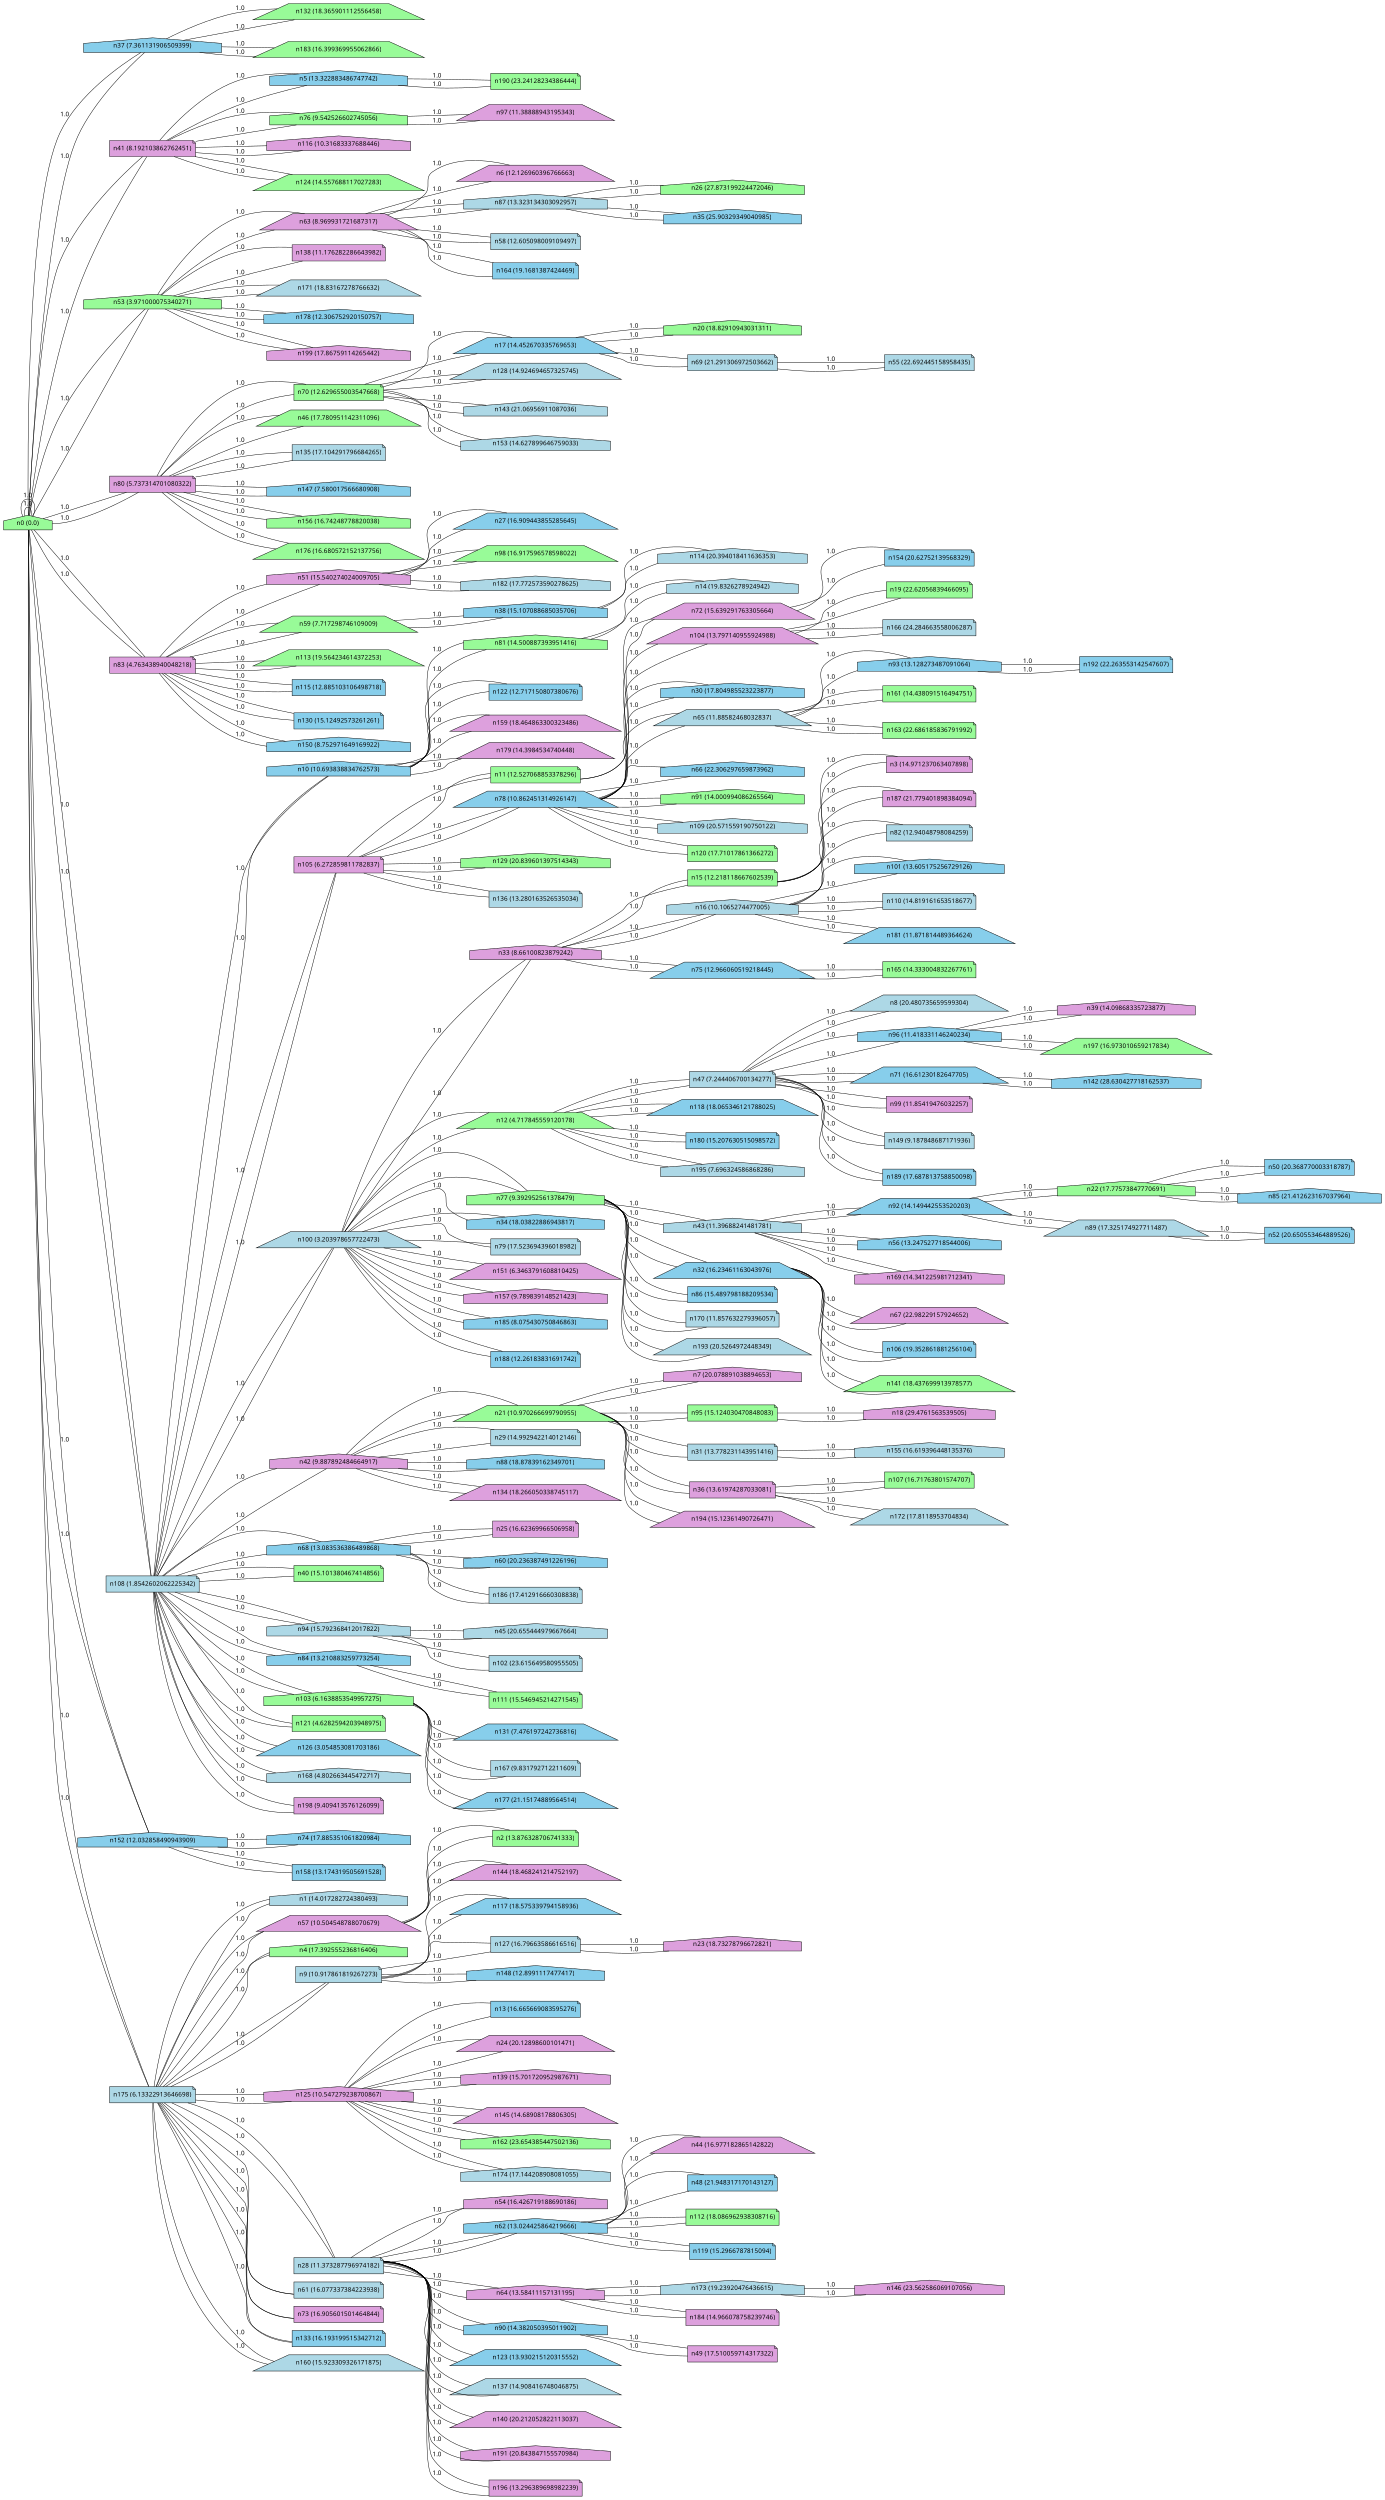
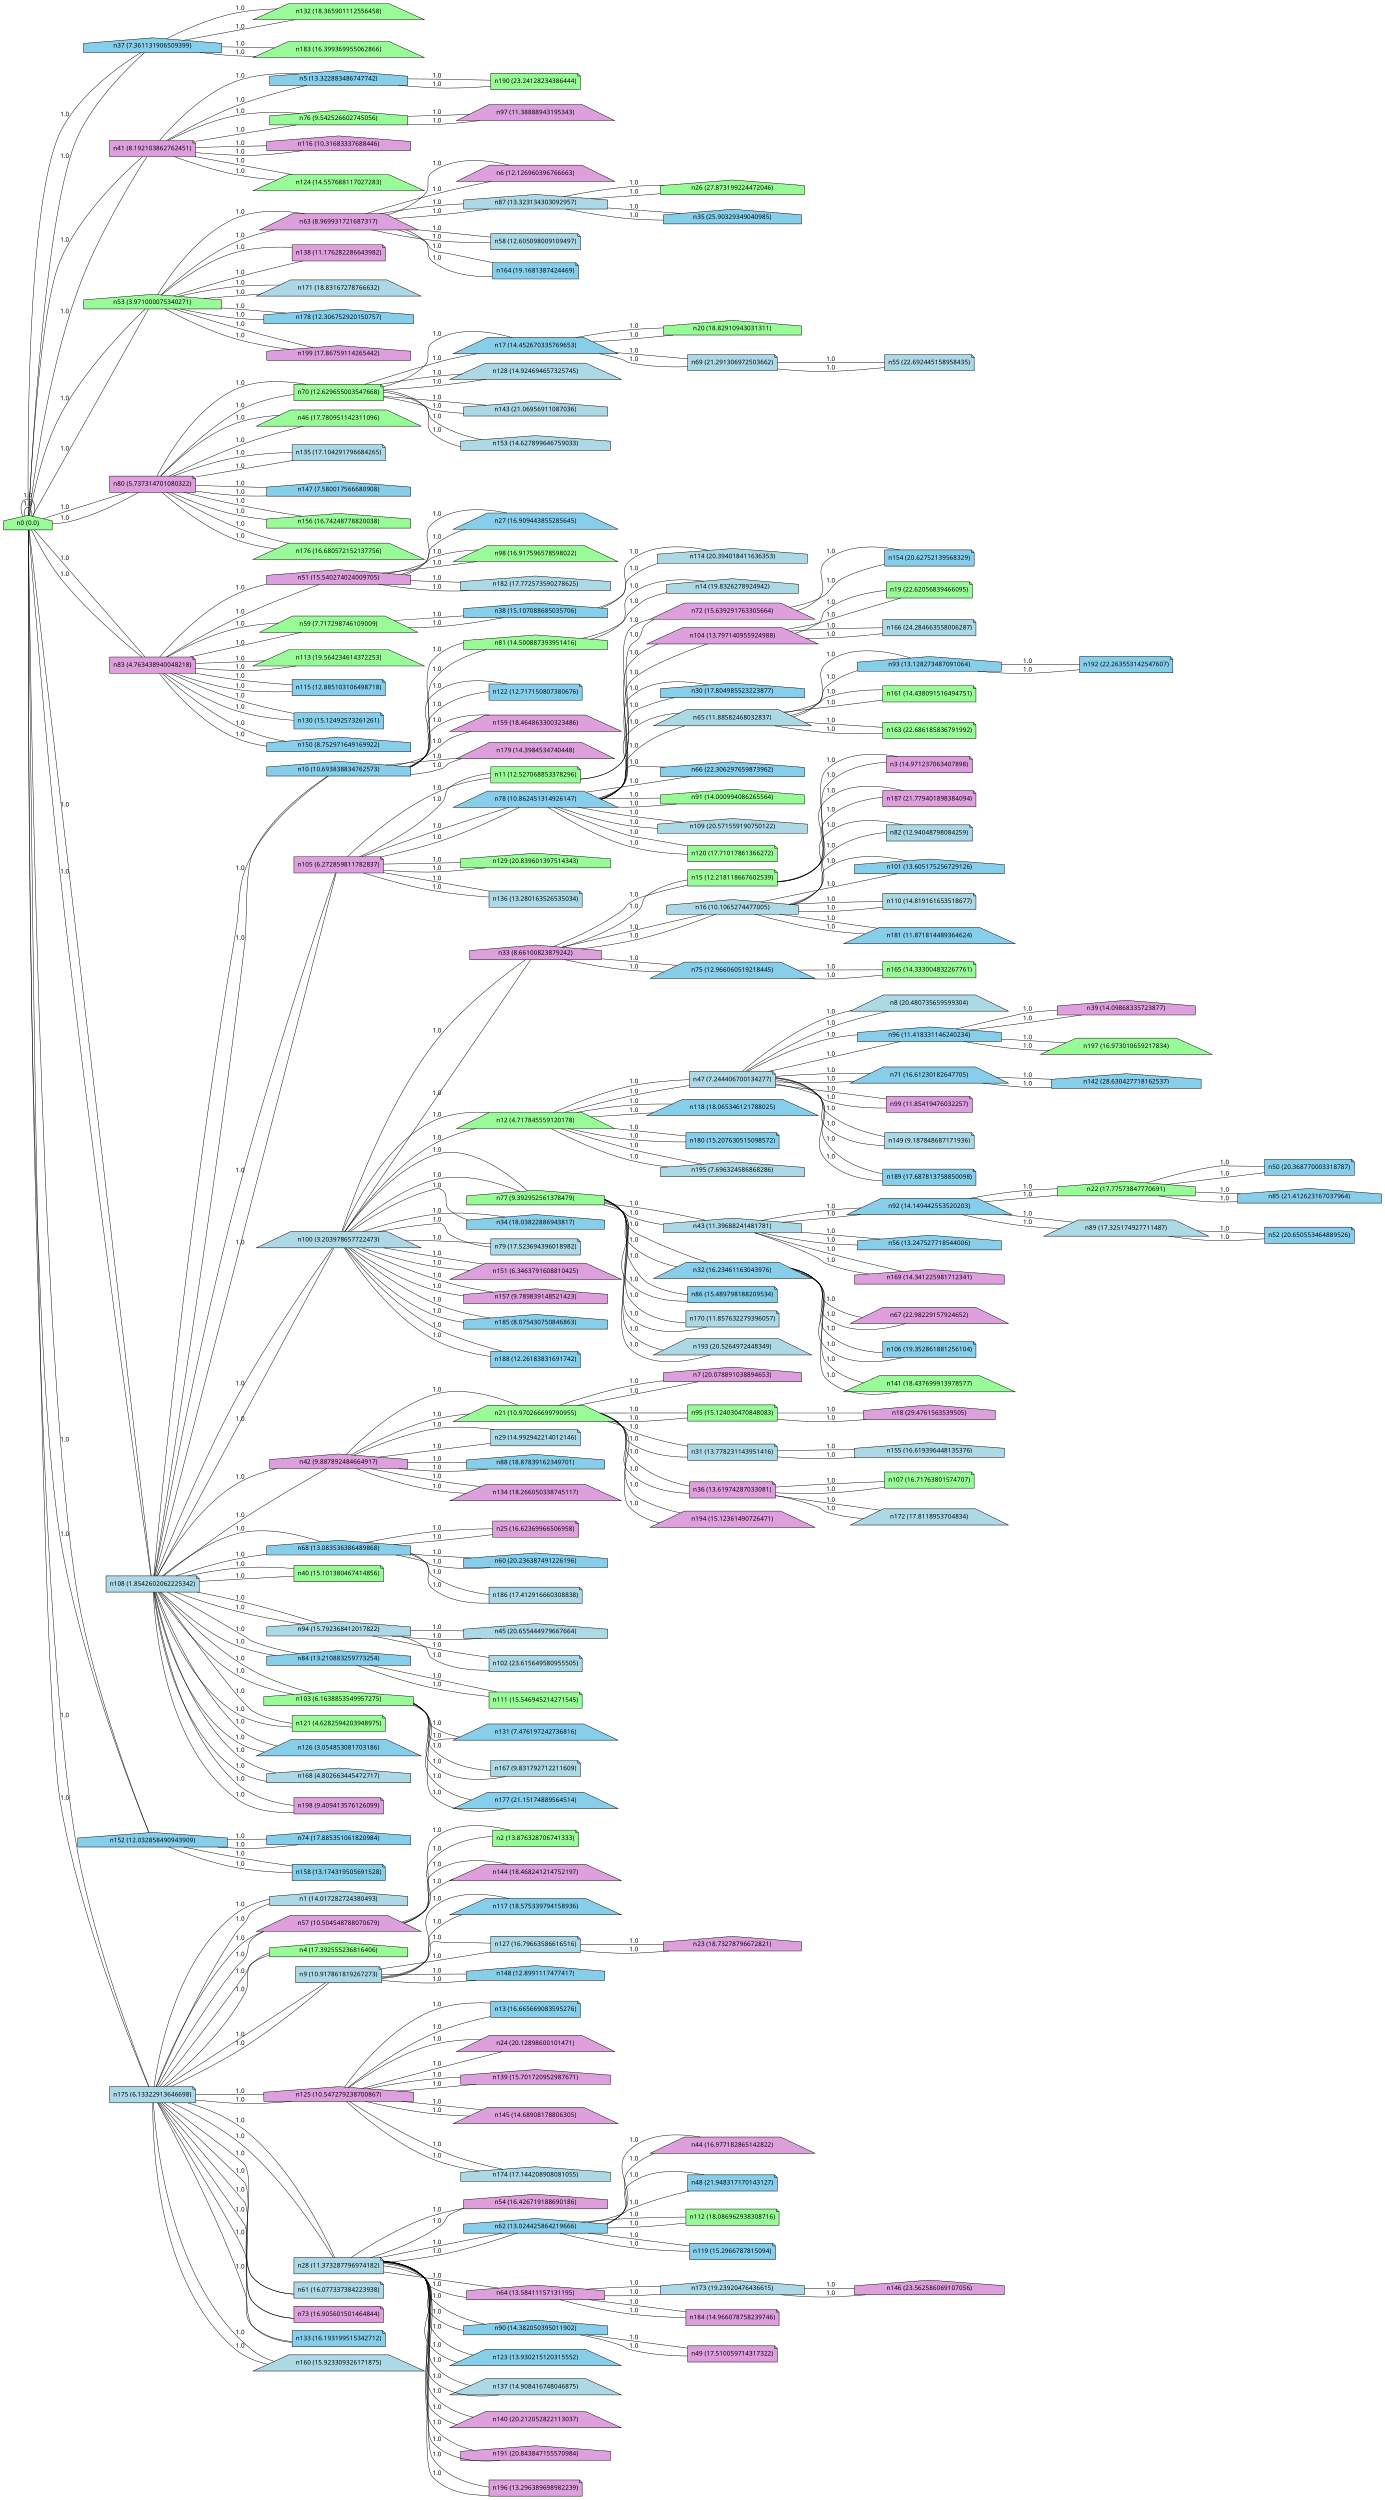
node "n162 (23.654385447502136)": removed
